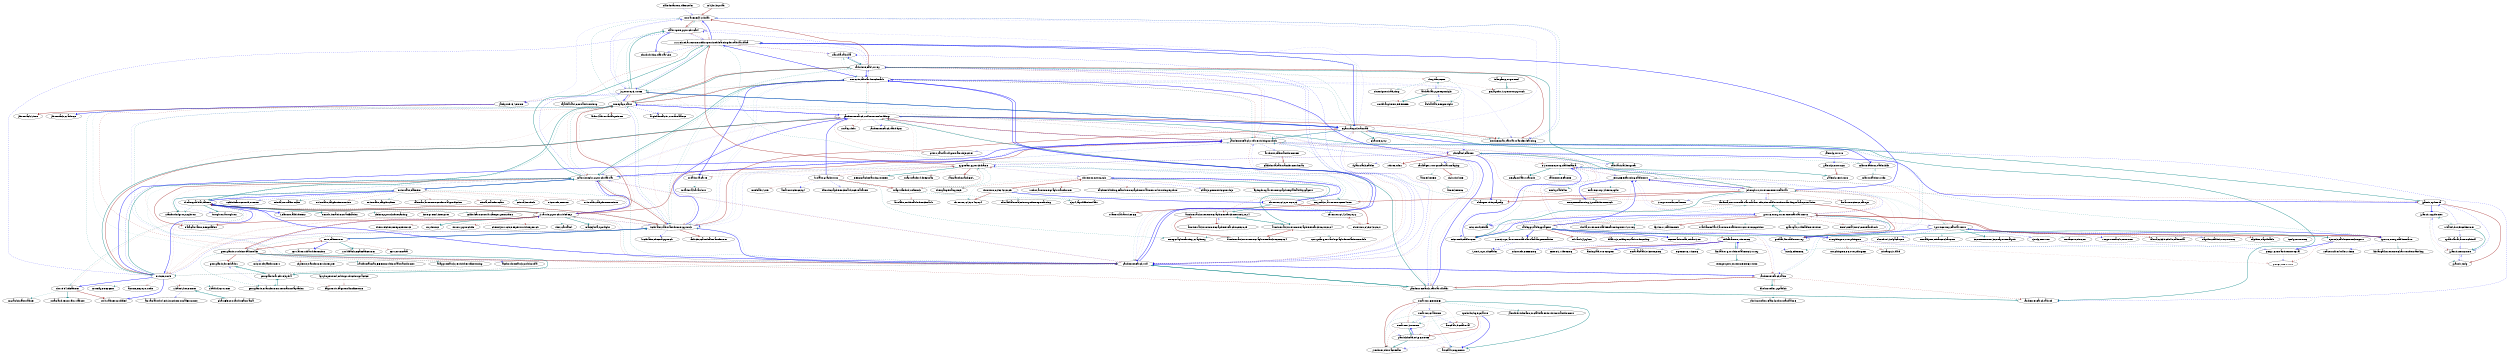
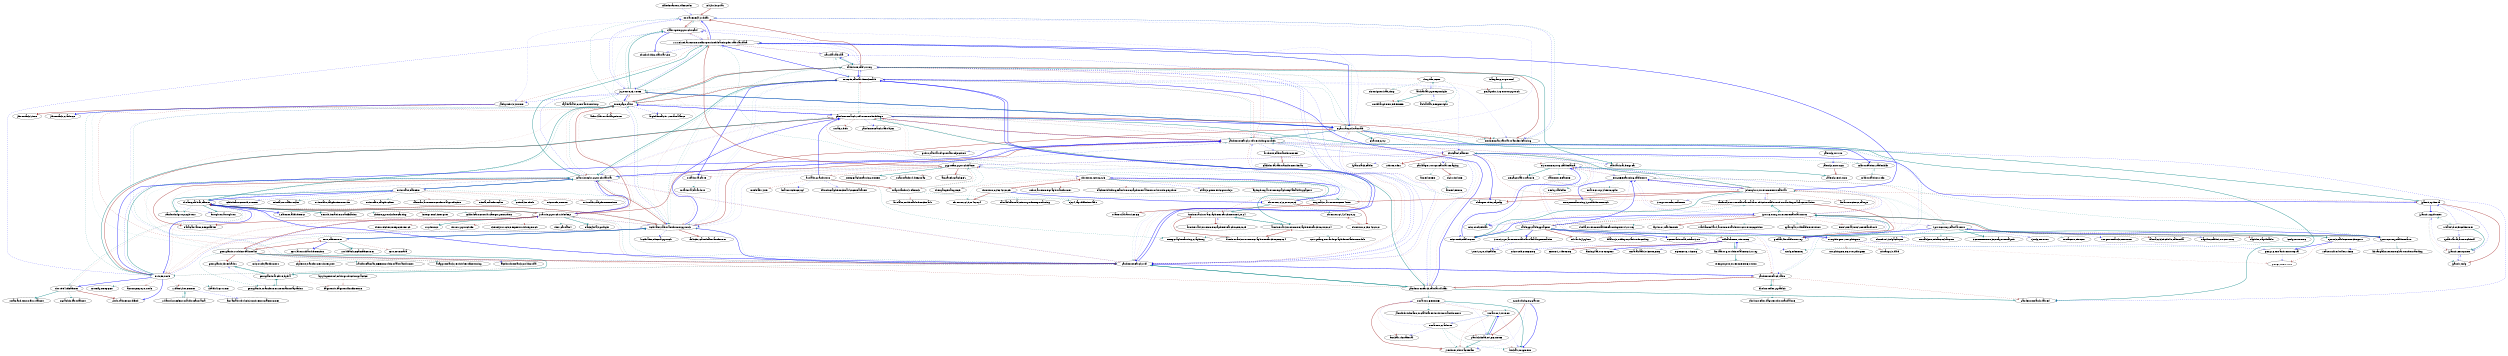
node "azminewasi/Awesome-Graph-Research-NeurIPS2024": label "azminewasi/Awesome-Graph-Research-NeurIPS2024" -> "azminewasi/Yura-Graph-Research-NeurIPS2024"
edge "SpursGoZmy/Table-LLaVA" -> "SpursGoZmy/Awesome-Tabular-LLMs": color brown -> teal
node "Chao/Electrocardio-Panorama": label "Chao/Electrocardio-Panorama" -> "WhatAShot/Electrocardio-Panorama"
node "dholzmueller/realmlp-td-s_standalone": label "dholzmueller/realmlp-td-s_standalone" -> "dholzmueller/dagster-td-s_standalone"
edge "s-marton/GRANDE" -> "s-marton/GradTree": reversed
